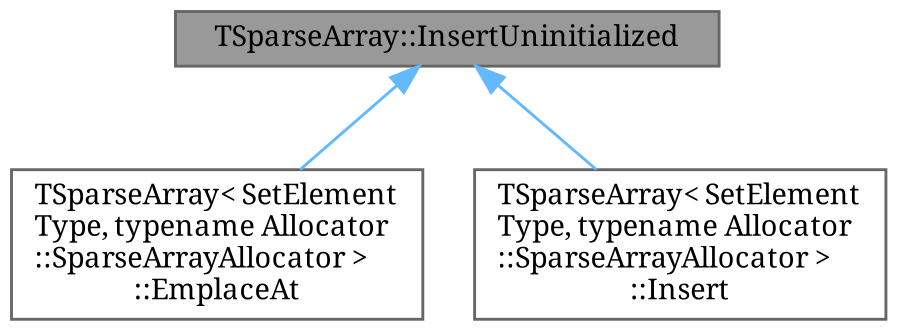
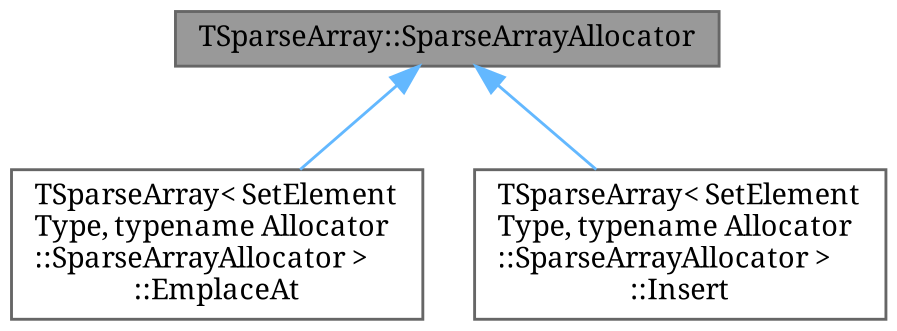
node "TSparseArray::InsertUninitialized": label "TSparseArray::InsertUninitialized" -> "TSparseArray::SparseArrayAllocator"
